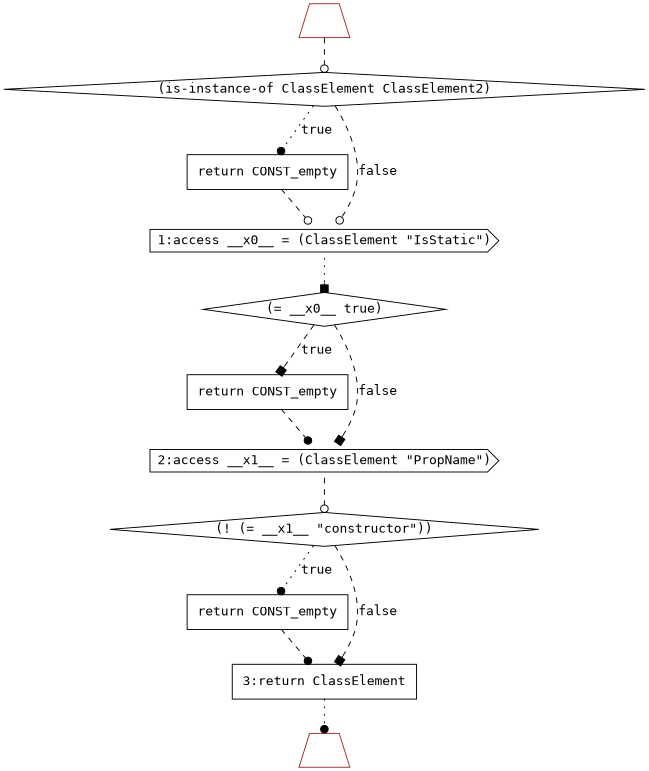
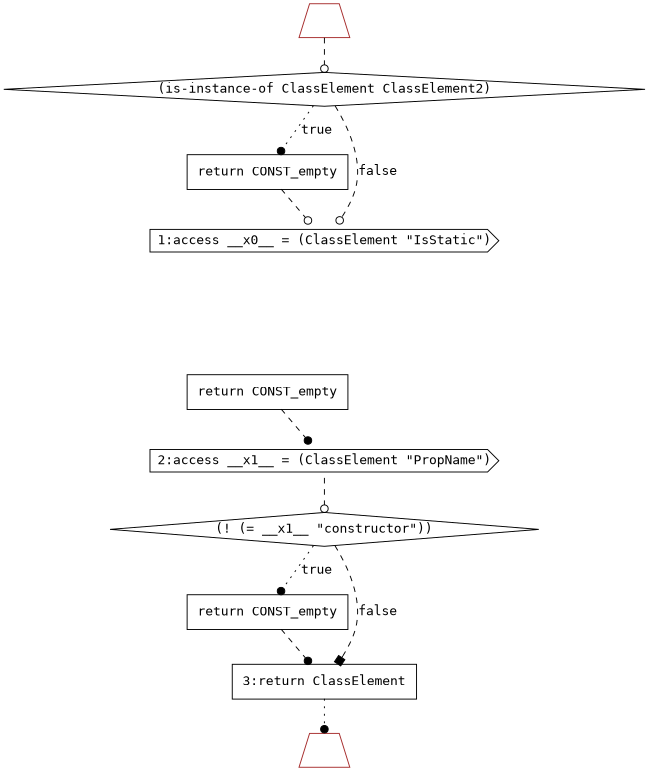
node "(= __x0__ true)": removed
